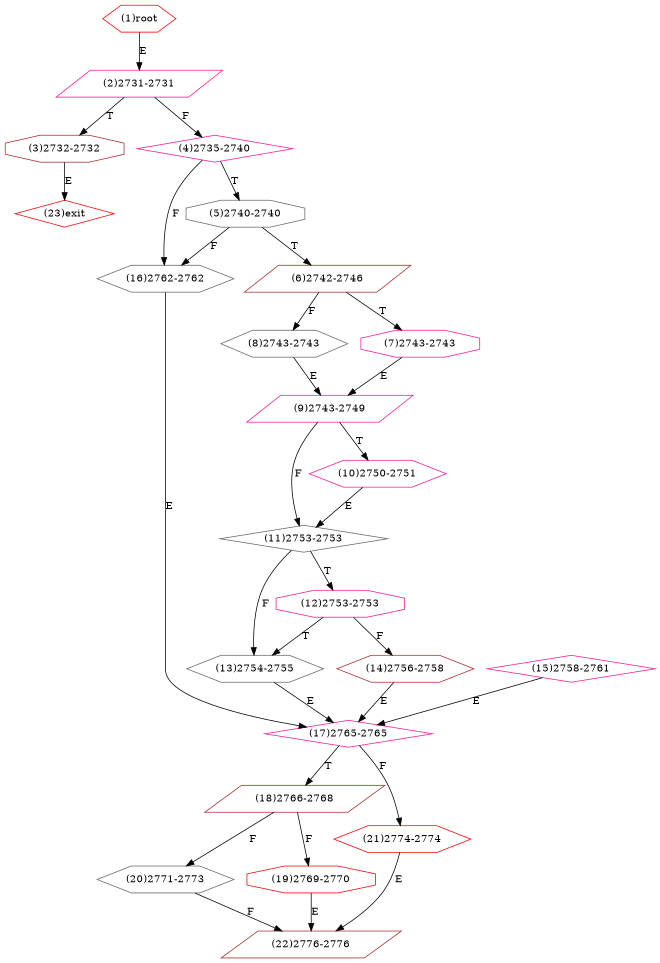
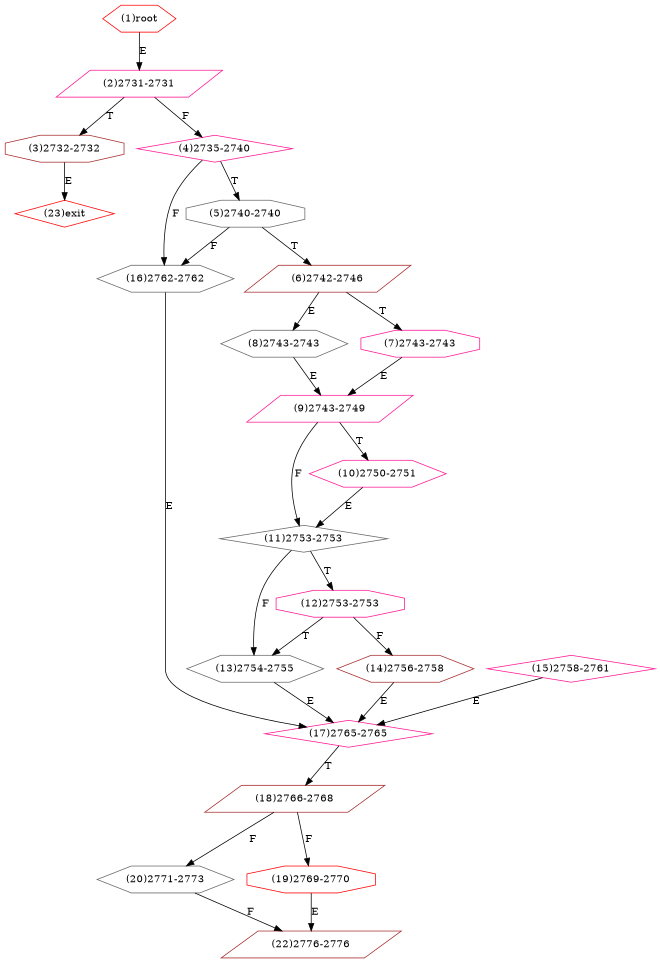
edge "(6)2742-2746" -> "(8)2743-2743": label "F" -> "E"
node "(21)2774-2774": removed
